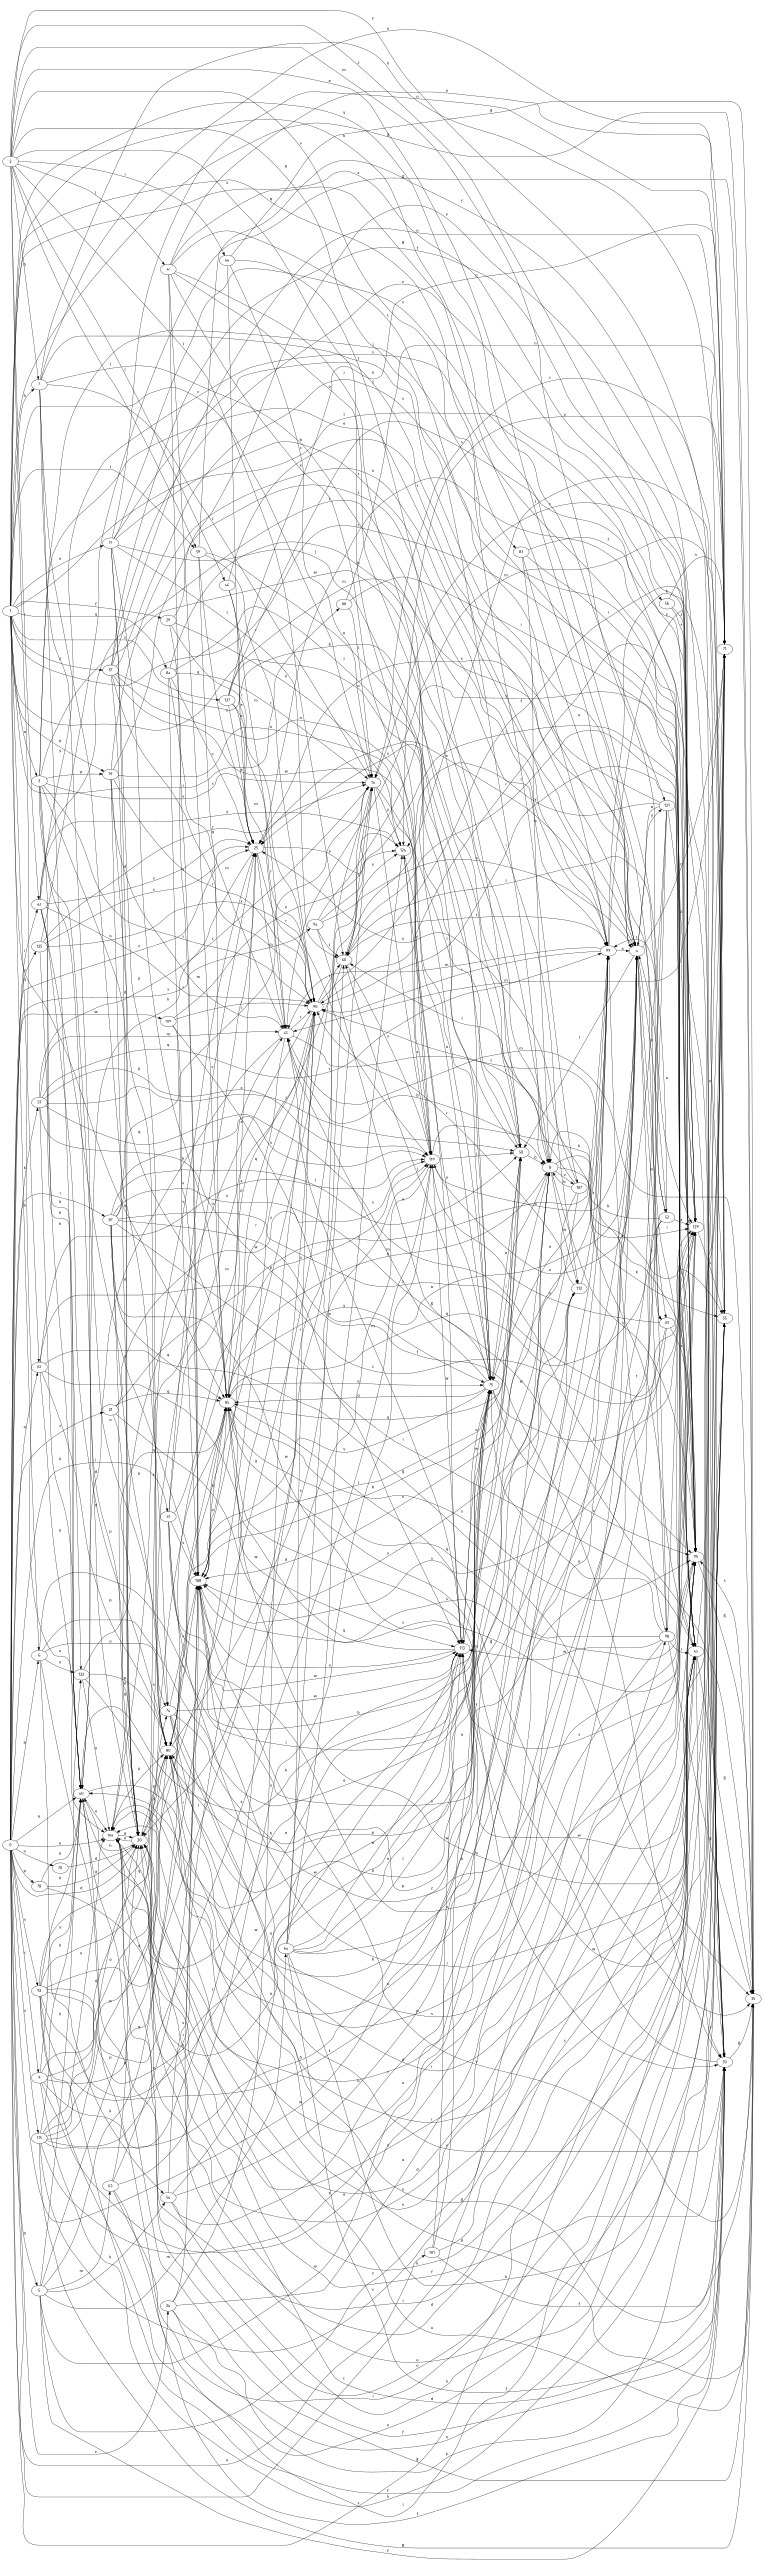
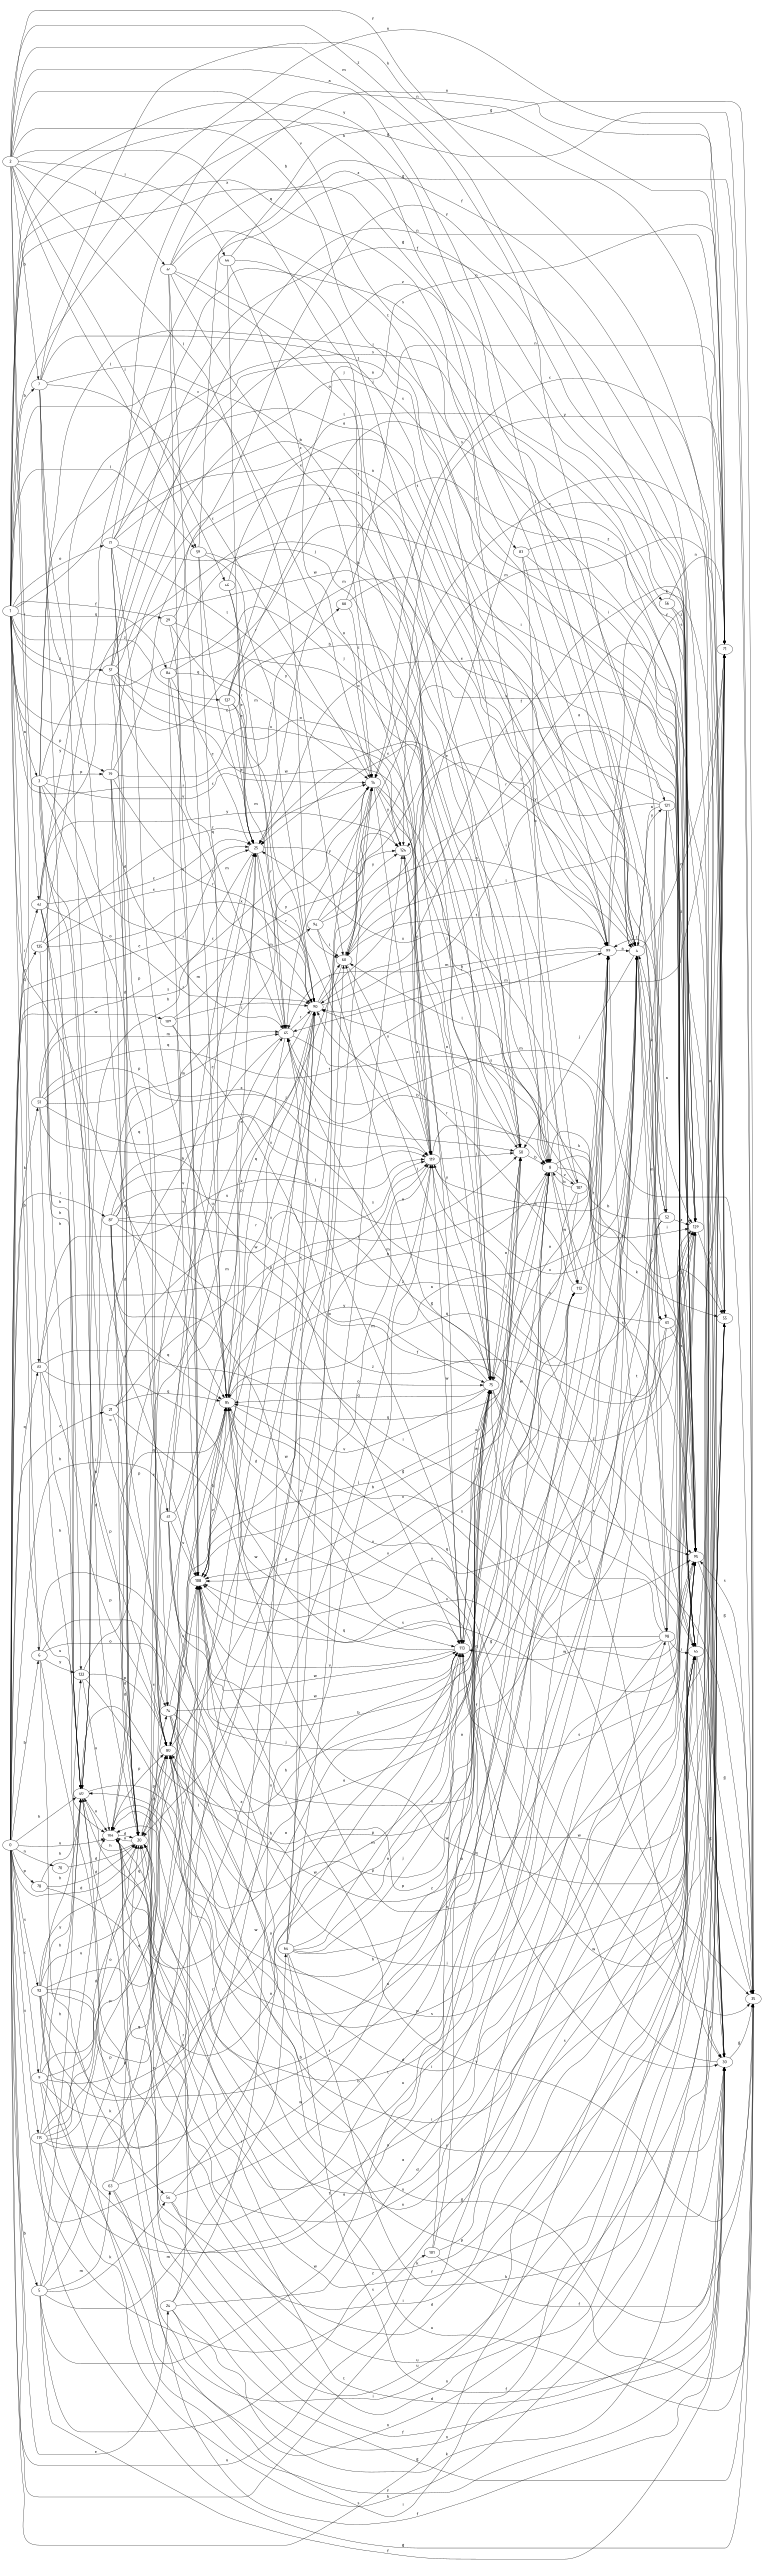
edge "14" -> "8": added, label "b"
edge "40" -> "65": added, label "m"
edge "64" -> "113": label "w" -> "m"
edge "54" -> "108": now "8" -> "108"
